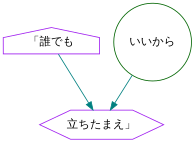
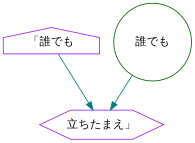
node "いいから": label "いいから" -> "誰でも"
